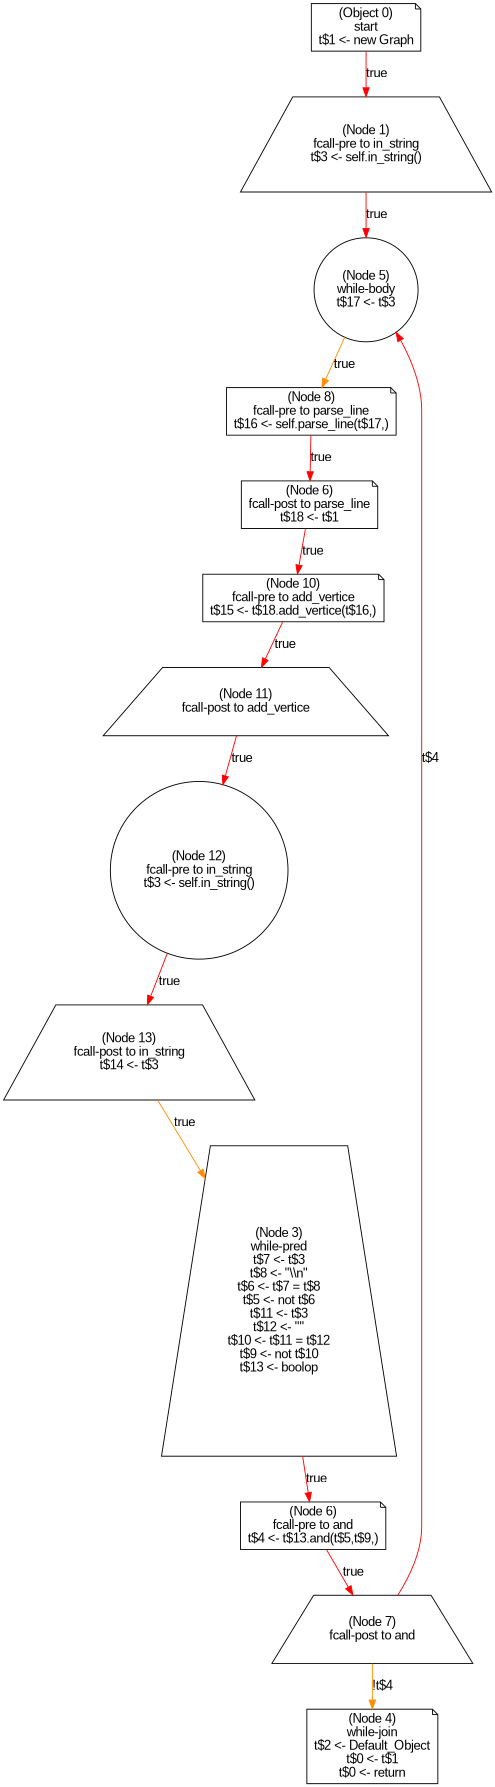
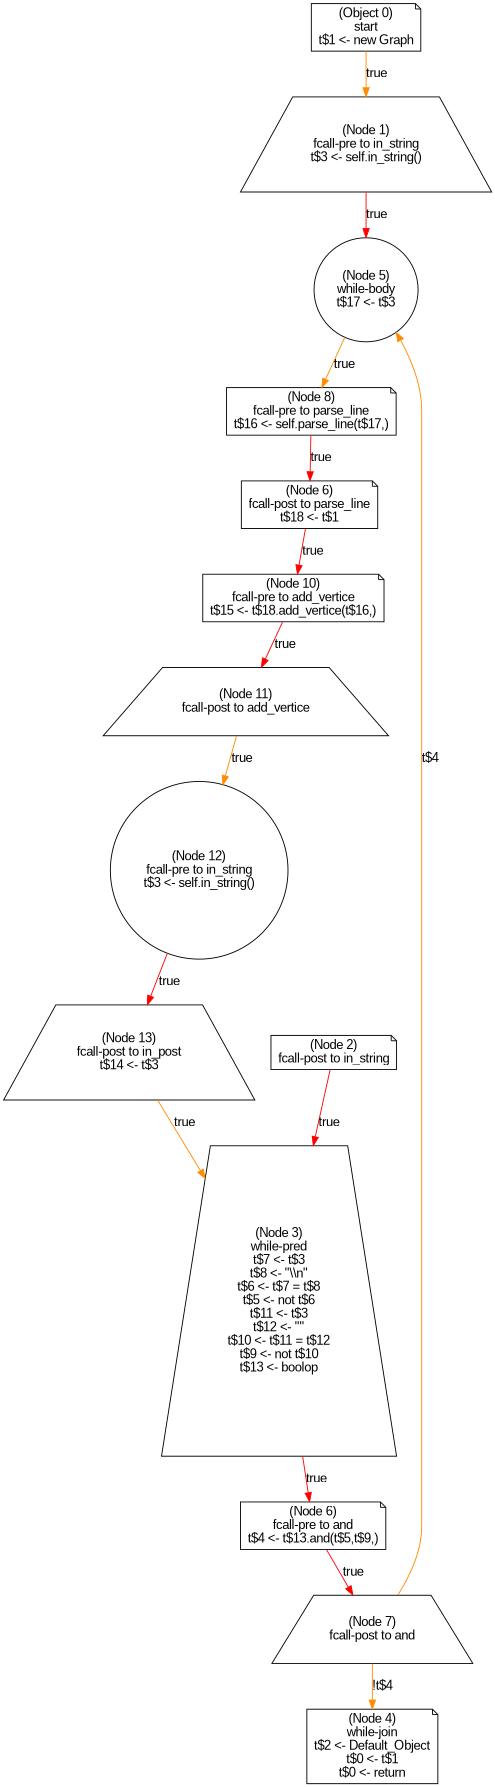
edge "(Object 0) start t$1 <- new Graph" -> "(Node 1) fcall-pre to in_string t$3 <- self.in_string()": color red -> darkorange
edge "(Node 11) fcall-post to add_vertice" -> "(Node 12) fcall-pre to in_string t$3 <- self.in_string()": color red -> darkorange
edge "(Node 7) fcall-post to and" -> "(Node 5) while-body t$17 <- t$3": color red -> darkorange
node "(Node 13) fcall-post to in_string t$14 <- t$3": label "(Node 13) fcall-post to in_string t$14 <- t$3" -> "(Node 13) fcall-post to in_post t$14 <- t$3"
node "(Node 2) fcall-post to in_string": added
